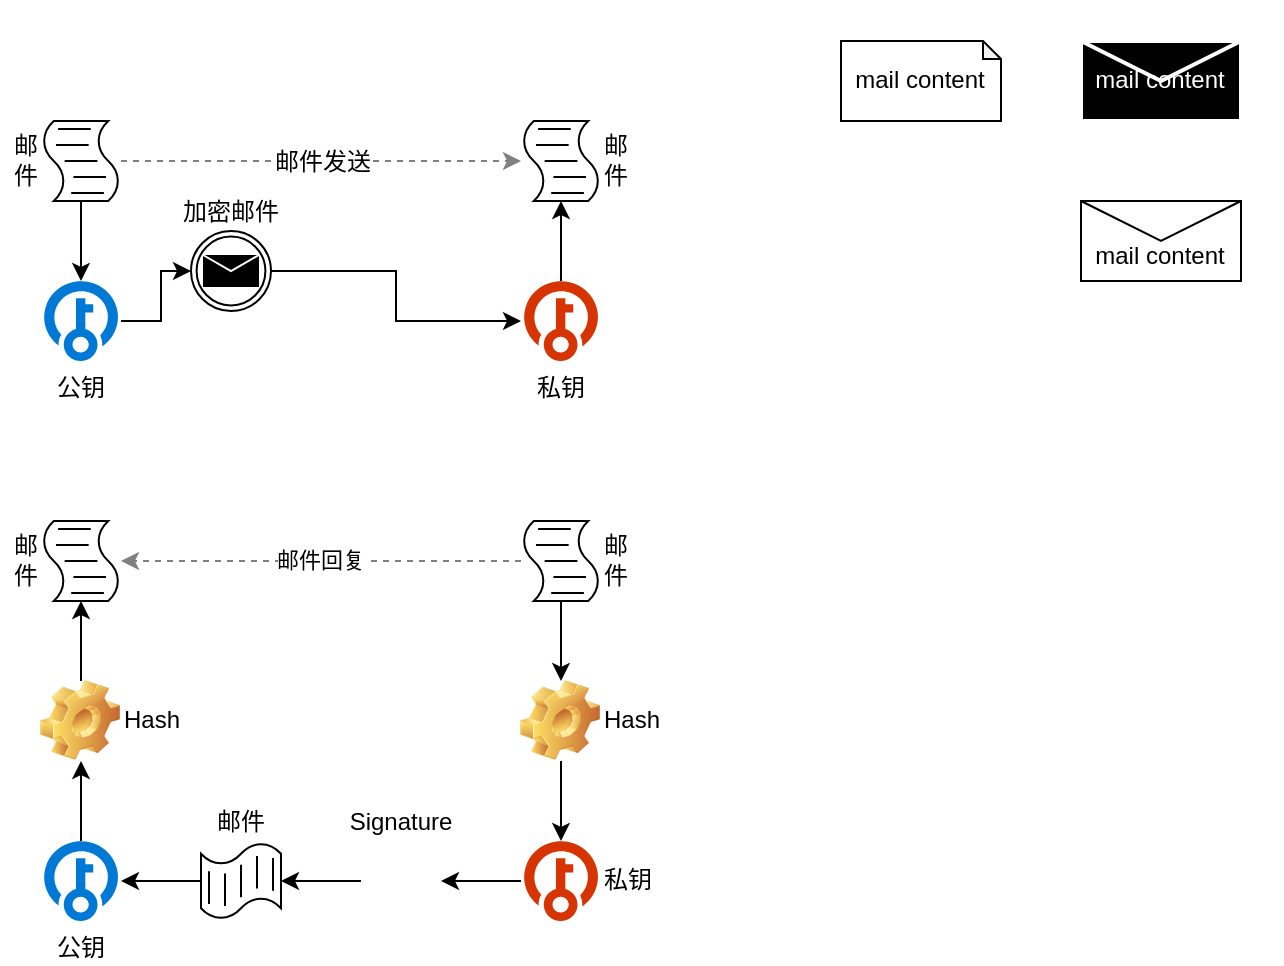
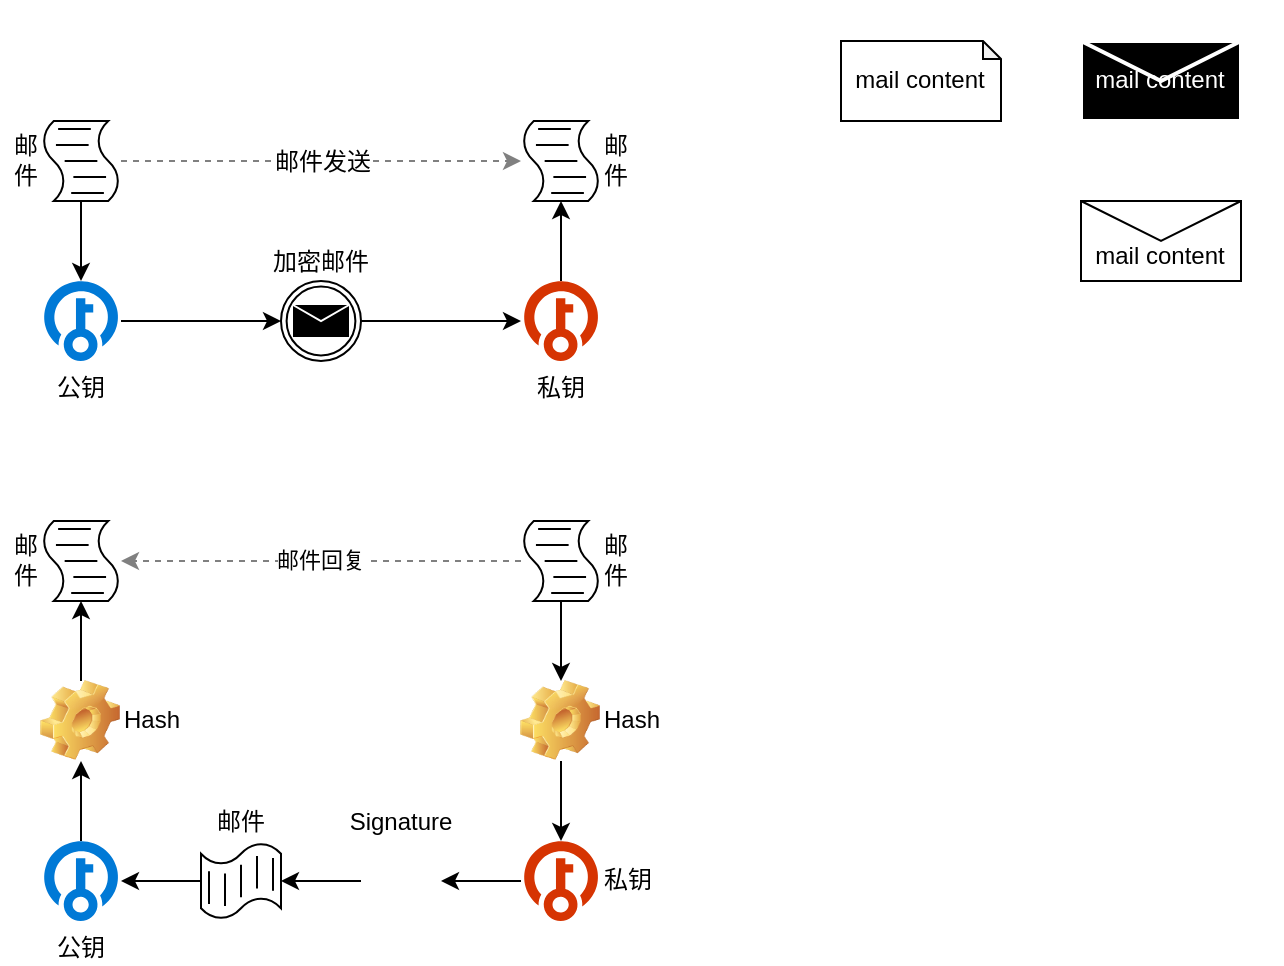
node "加密邮件": moved (231, 271) -> (321, 321)
